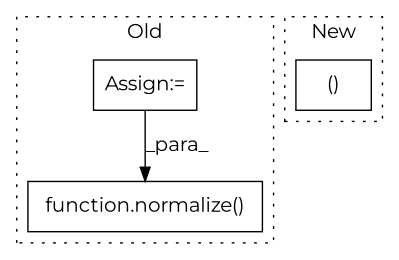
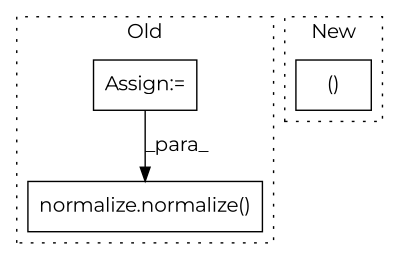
node "function.normalize()": label "function.normalize()" -> "normalize.normalize()"
